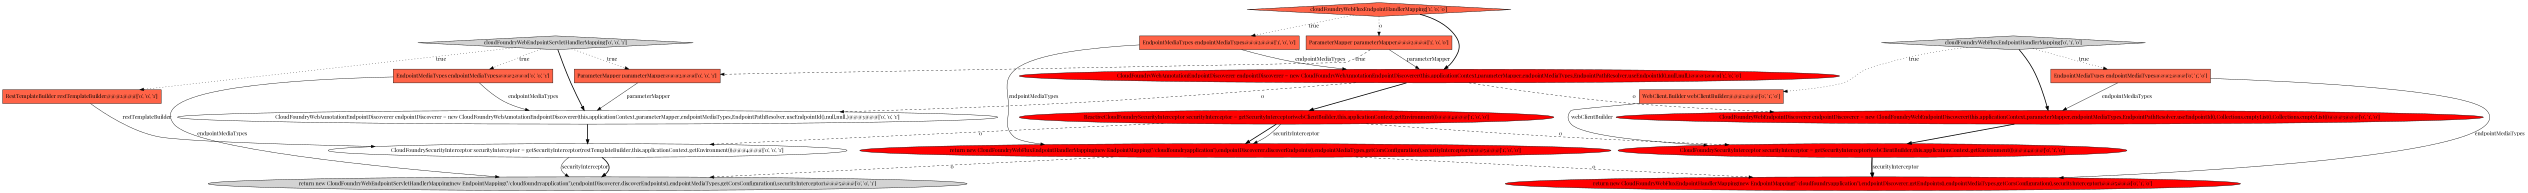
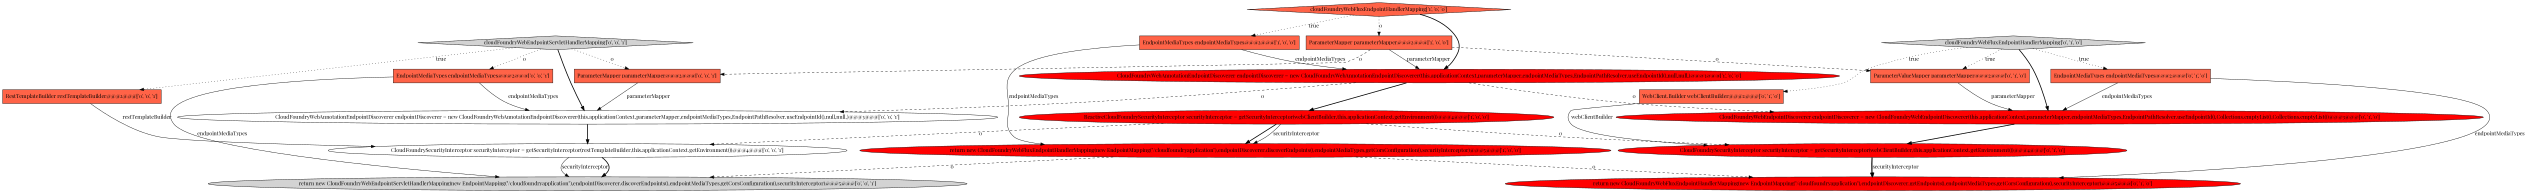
edge "cloudFoundryWebEndpointServletHandlerMapping['0', '0', '1']" -> "EndpointMediaTypes endpointMediaTypes@@@2@@@['0', '0', '1']": label "true" -> "0"
edge "cloudFoundryWebEndpointServletHandlerMapping['0', '0', '1']" -> "ParameterMapper parameterMapper@@@2@@@['0', '0', '1']": label "true" -> "0"
edge "ParameterMapper parameterMapper@@@2@@@['1', '0', '0']" -> "ParameterMapper parameterMapper@@@2@@@['0', '0', '1']": label "true" -> "0"
node "ParameterValueMapper parameterMapper@@@2@@@['0', '1', '0']": added
